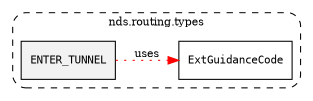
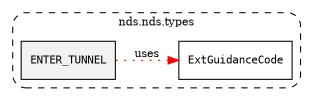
cluster "nds.routing.types": label "nds.routing.types" -> "nds.nds.types"
